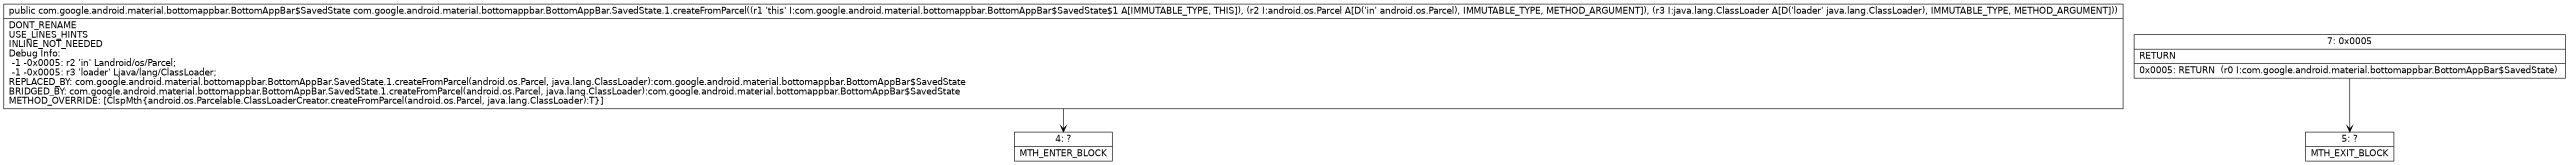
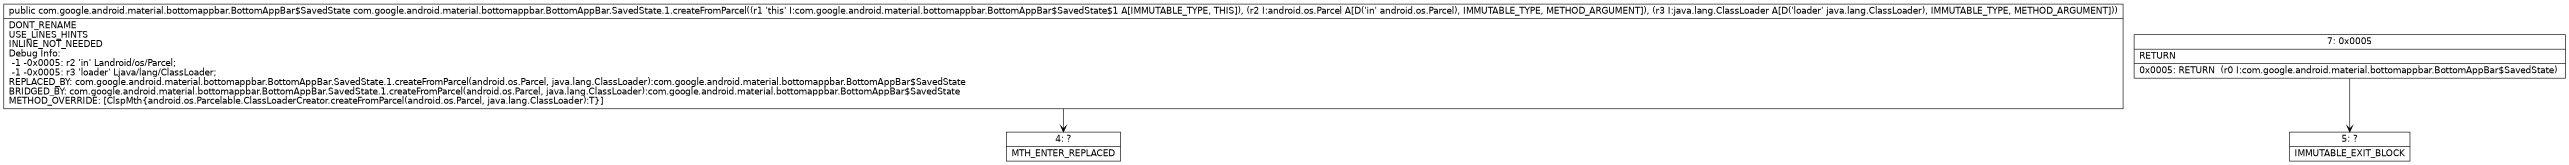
node "4: ?": text "MTH_ENTER_BLOCK" -> "MTH_ENTER_REPLACED"
node "5: ?": text "MTH_EXIT_BLOCK" -> "IMMUTABLE_EXIT_BLOCK"
